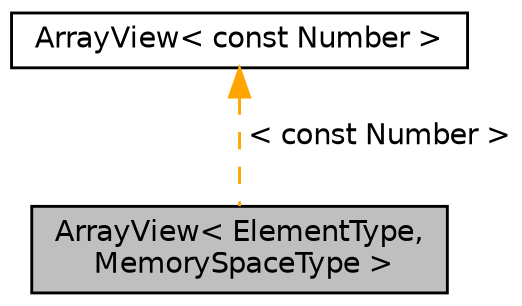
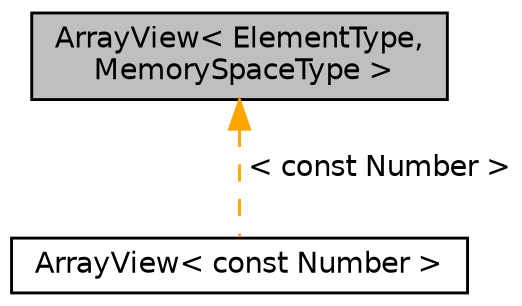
edge "ArrayView< ElementType, MemorySpaceType >" -> "ArrayView< const Number >": reversed
